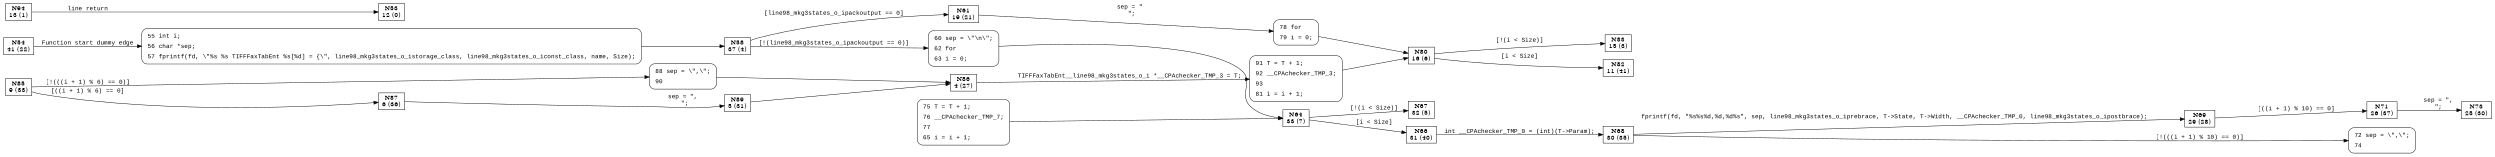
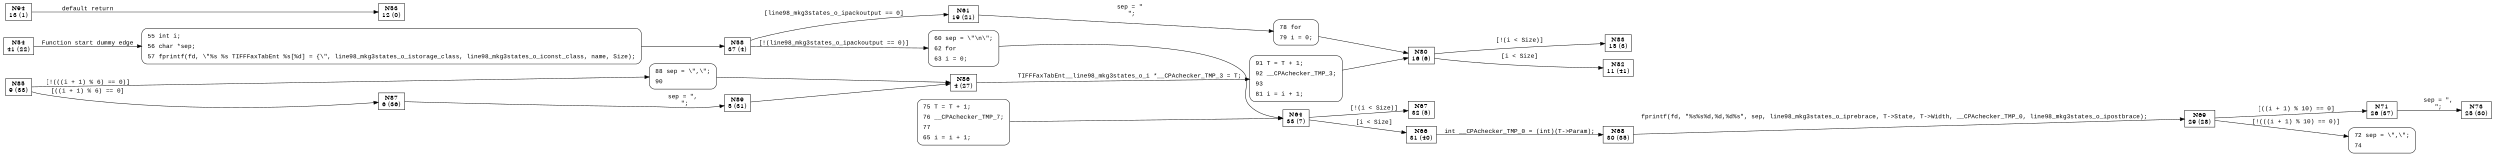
edge "N94 13 (1)" -> "N53 12 (0)": label "line return" -> "default return"
edge "N68 30 (35)" -> "72": now "N69 29 (28)" -> "72"
